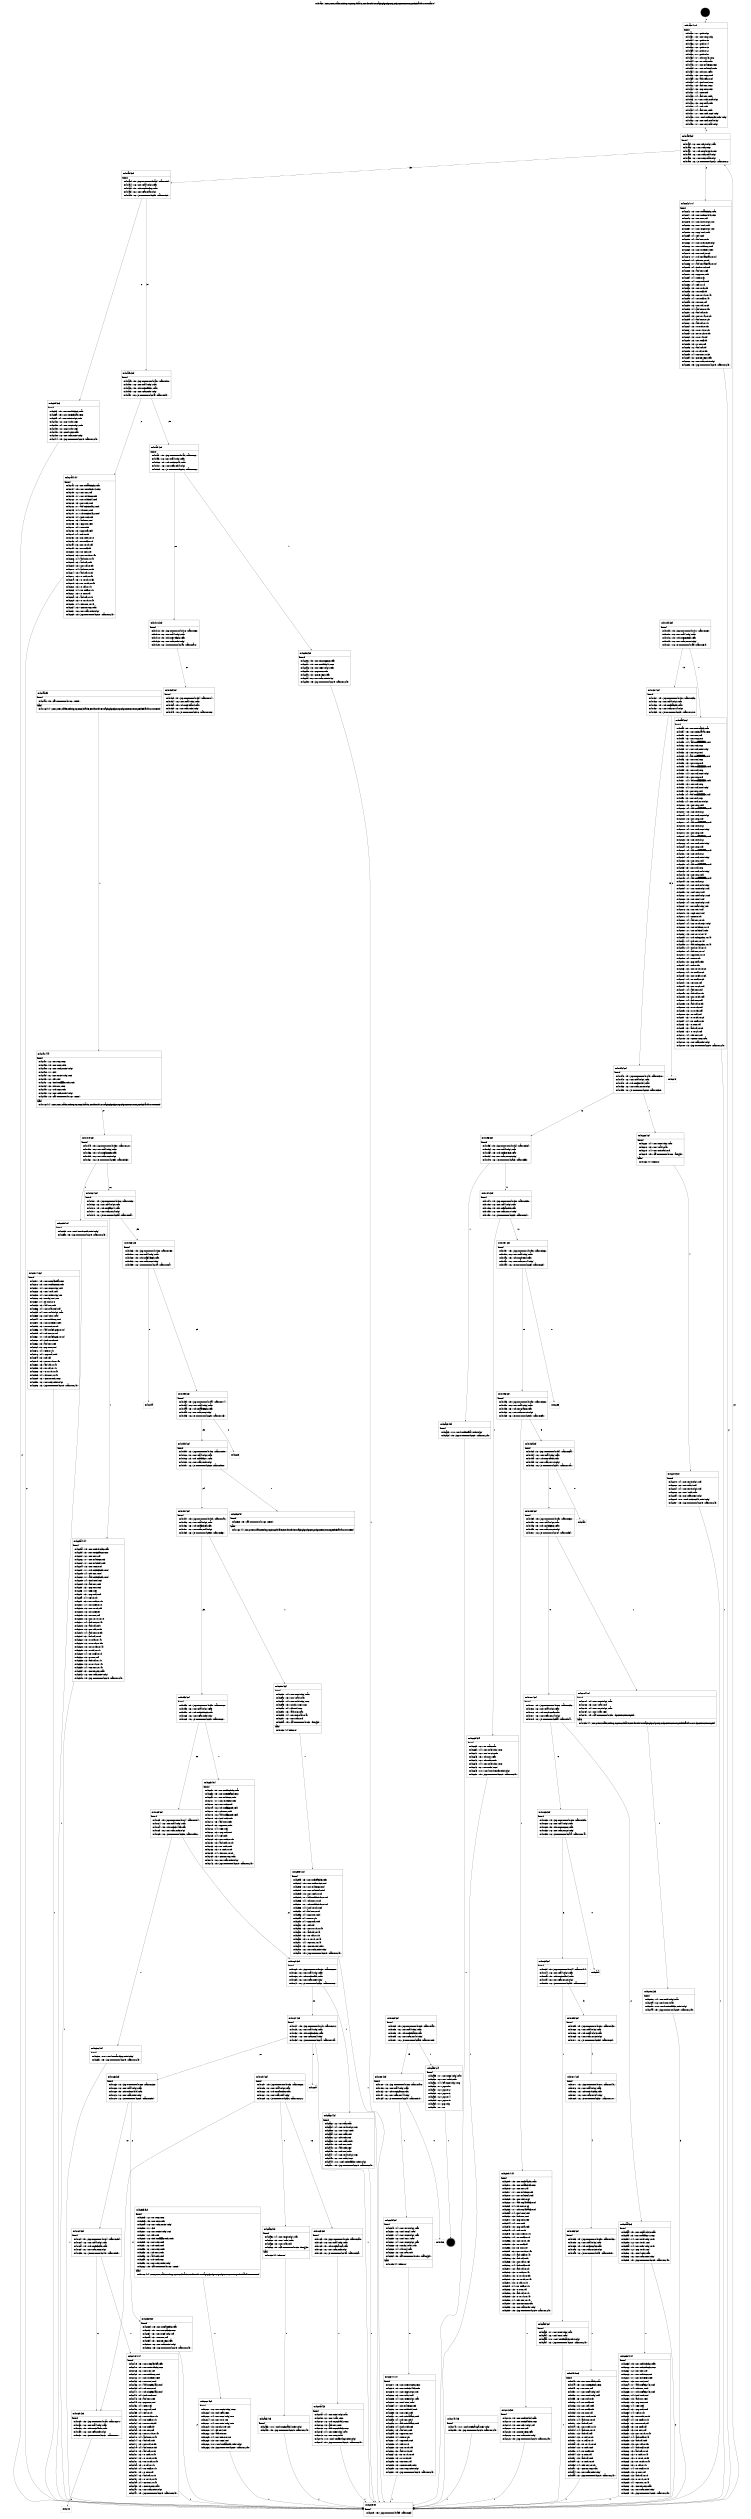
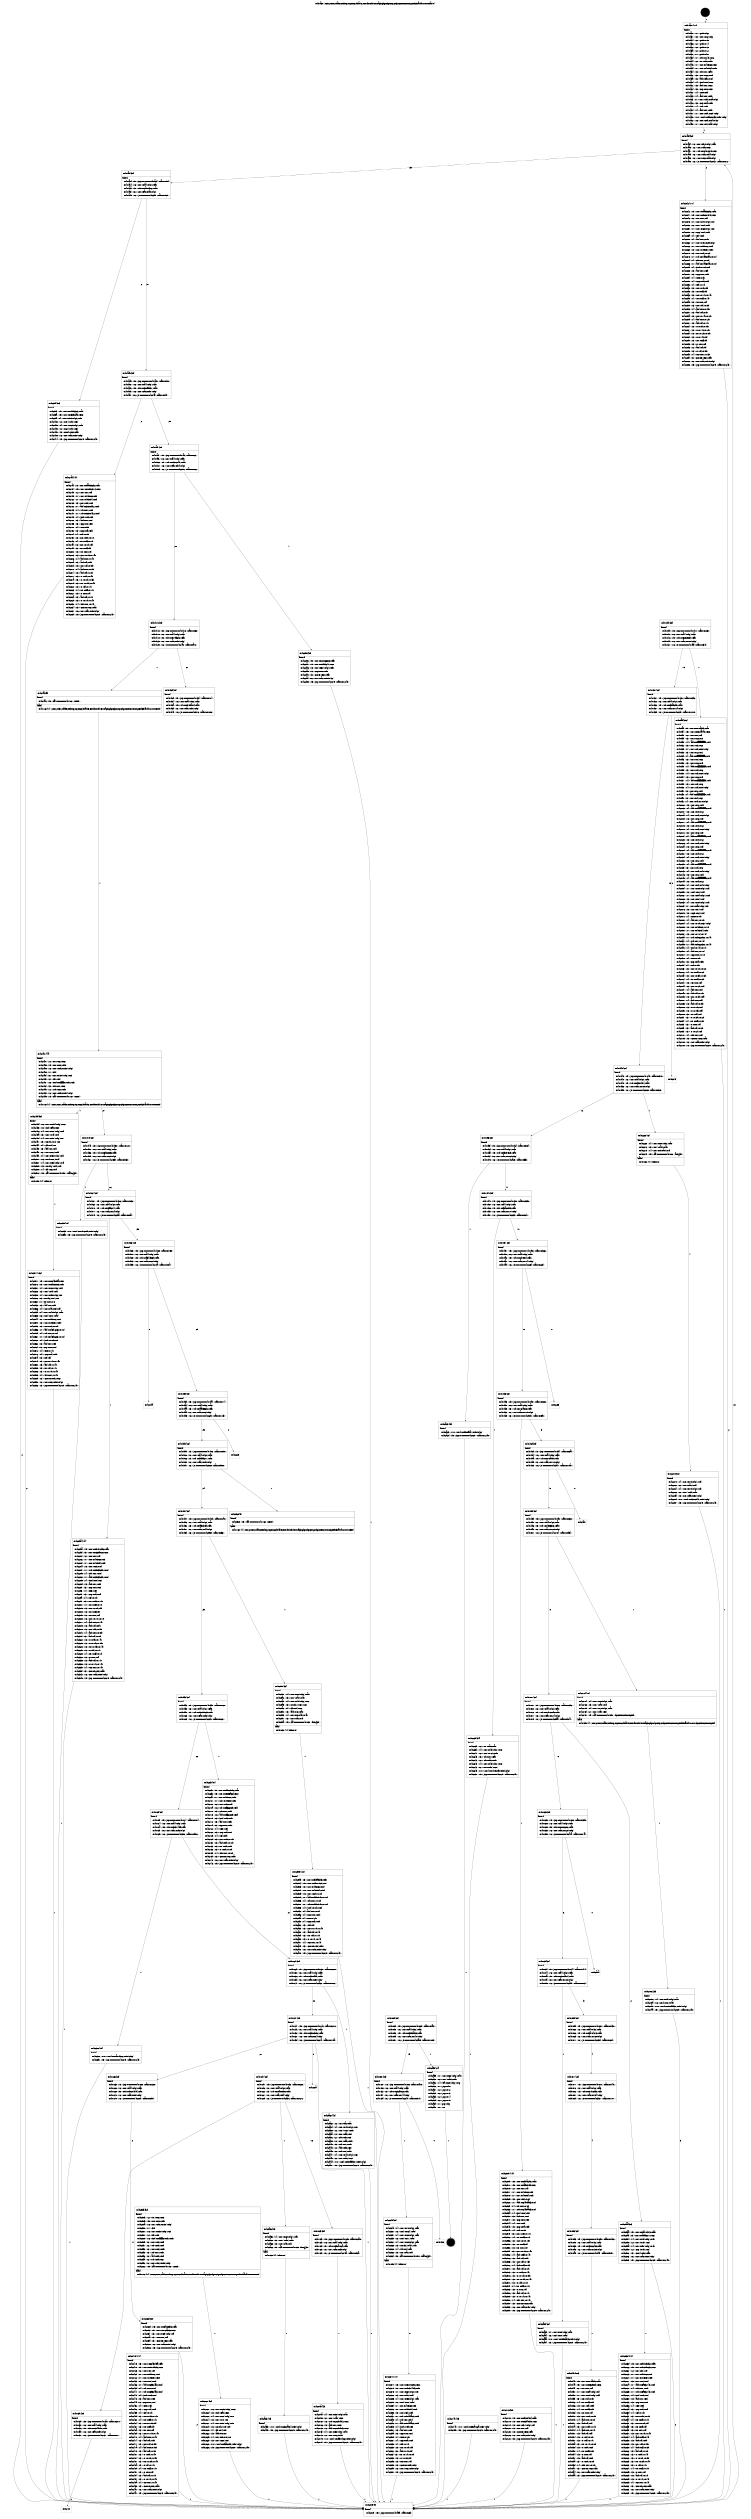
edge "0x401a9f [32]" -> "0x401a30 [111]": reversed
edge "0x401b13 [28]" -> "0x4024ac [5]": added, label "1"
node "0x4024dd [58]": added
node "0x401c7f [28]": removed
edge "0x40290b [147]" -> "0x402113 [30]": now "0x40290b [147]" -> "0x402c79 [5]"
